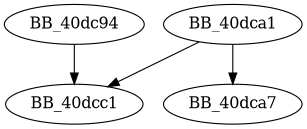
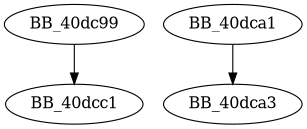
node "BB_40dc94": label "BB_40dc94" -> "BB_40dc99"
edge "BB_40dca1" -> "BB_40dcc1": removed
node "BB_40dca7": label "BB_40dca7" -> "BB_40dca3"
